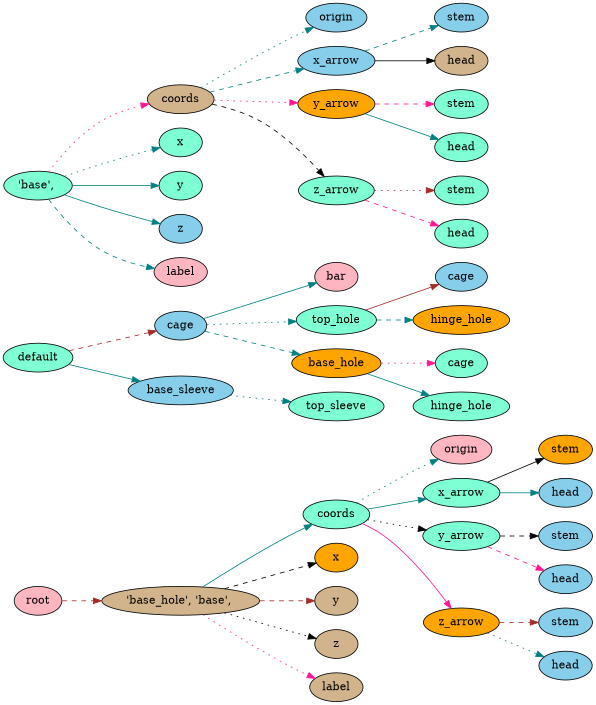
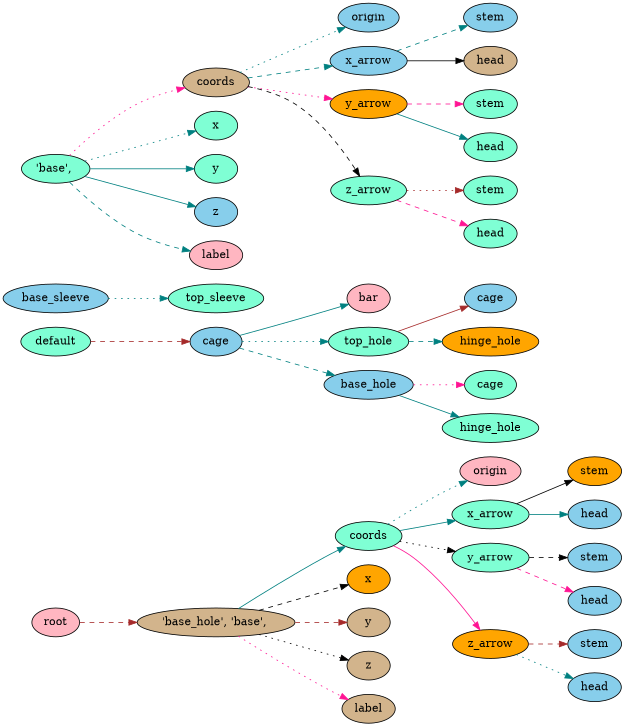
node "base_hole": fillcolor orange -> skyblue
edge "default" -> "base_sleeve": removed
